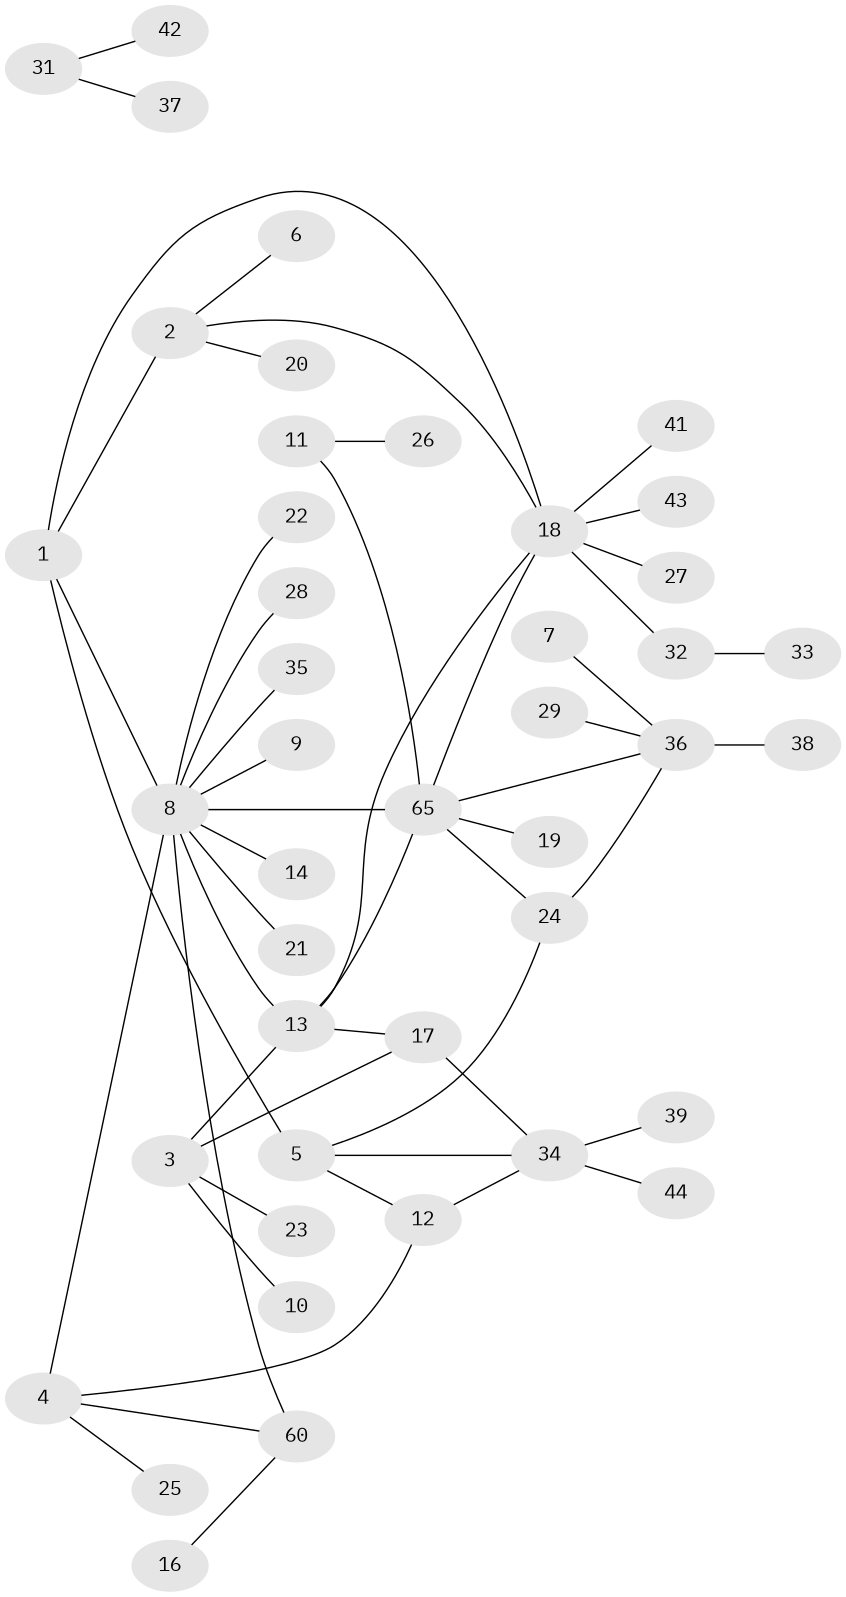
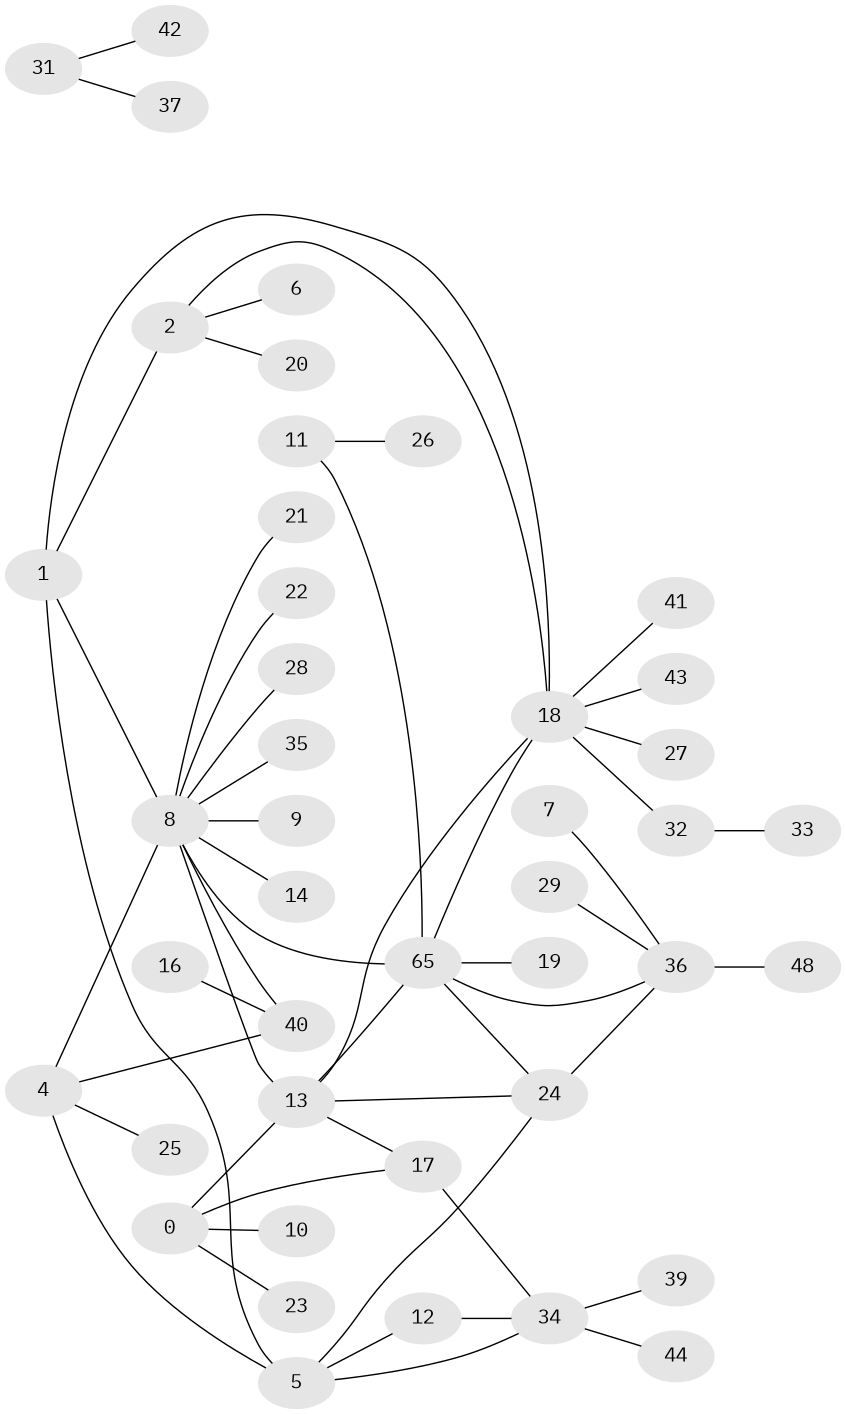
node "38": label "38" -> "48"
edge "24" -- "13": added
node "3": label "3" -> "0"
edge "12" -- "4": now "5" -- "4"
node "60": label "60" -> "40"
